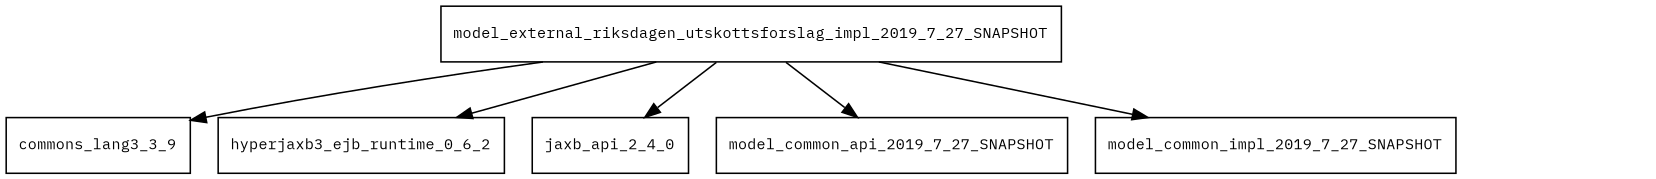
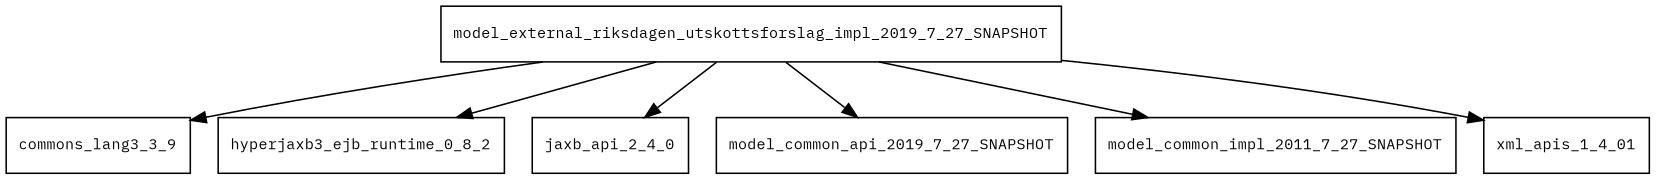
node "hyperjaxb3_ejb_runtime_0_6_2": label "hyperjaxb3_ejb_runtime_0_6_2" -> "hyperjaxb3_ejb_runtime_0_8_2"
node "model_common_impl_2019_7_27_SNAPSHOT": label "model_common_impl_2019_7_27_SNAPSHOT" -> "model_common_impl_2011_7_27_SNAPSHOT"
node "xml_apis_1_4_01": added
